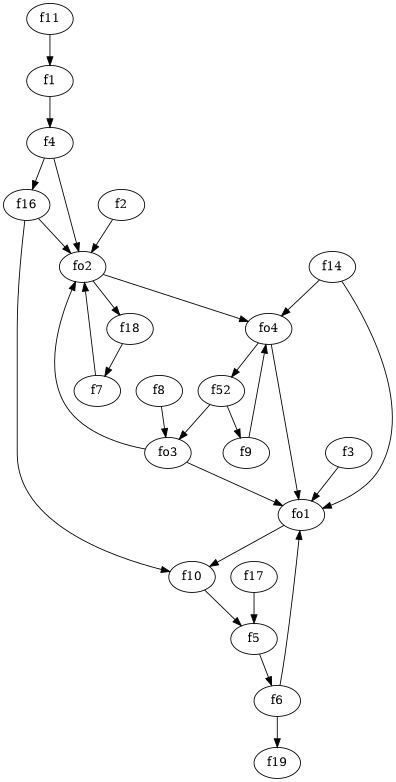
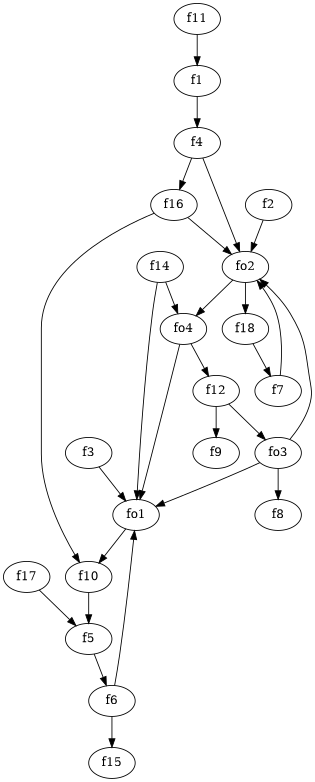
node "f52": label "f52" -> "f12"
edge "f9" -> "fo4": removed
edge "f8" -> "fo3": reversed
node "f19": label "f19" -> "f15"
